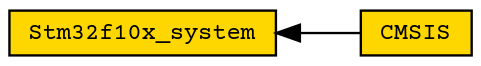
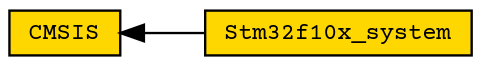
edge "CMSIS" -> "Stm32f10x_system": reversed
